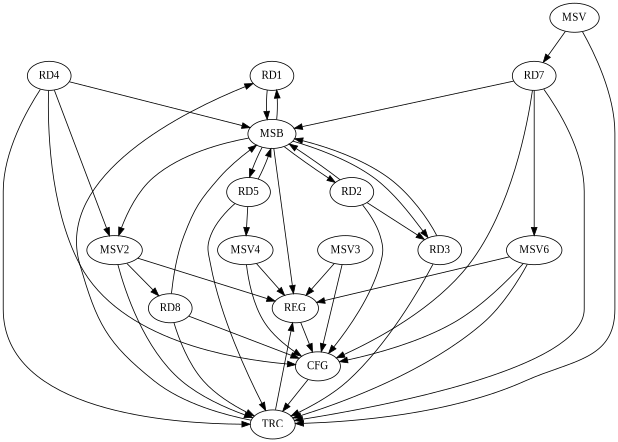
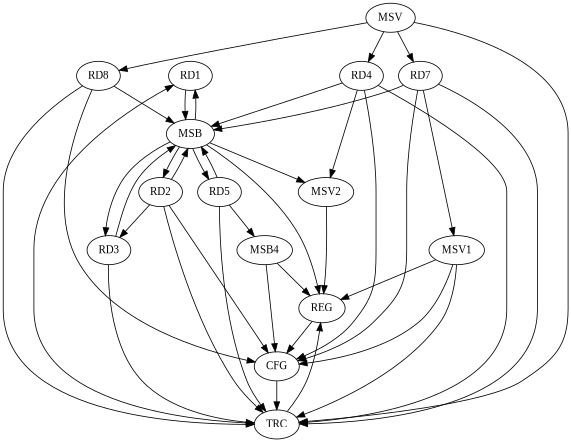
edge "MSV" -> "RD4": added
node "MSV4": label "MSV4" -> "MSB4"
node "MSV3": removed
node "MSV6": label "MSV6" -> "MSV1"
edge "MSV2" -> "RD8": now "MSV" -> "RD8"
edge "MSV2" -> "TRC": now "RD2" -> "TRC"
